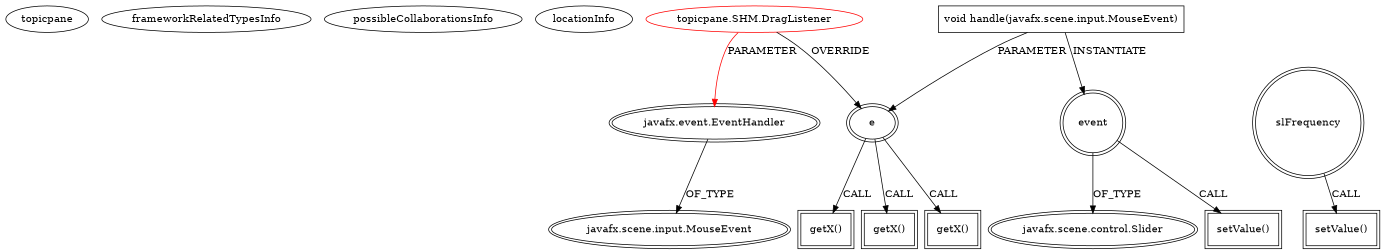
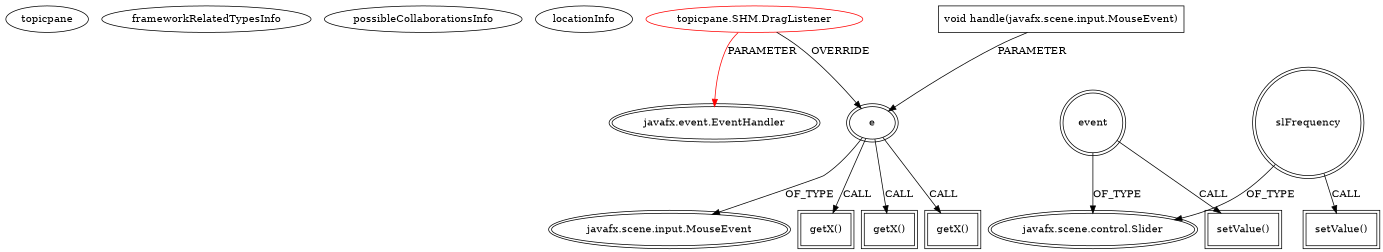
edge "void handle(javafx.scene.input.MouseEvent)" -> "event": removed, label "INSTANTIATE"
edge "javafx.event.EventHandler" -> "javafx.scene.input.MouseEvent": now "e" -> "javafx.scene.input.MouseEvent"
edge "slFrequency" -> "javafx.scene.control.Slider": added, label "OF_TYPE"
